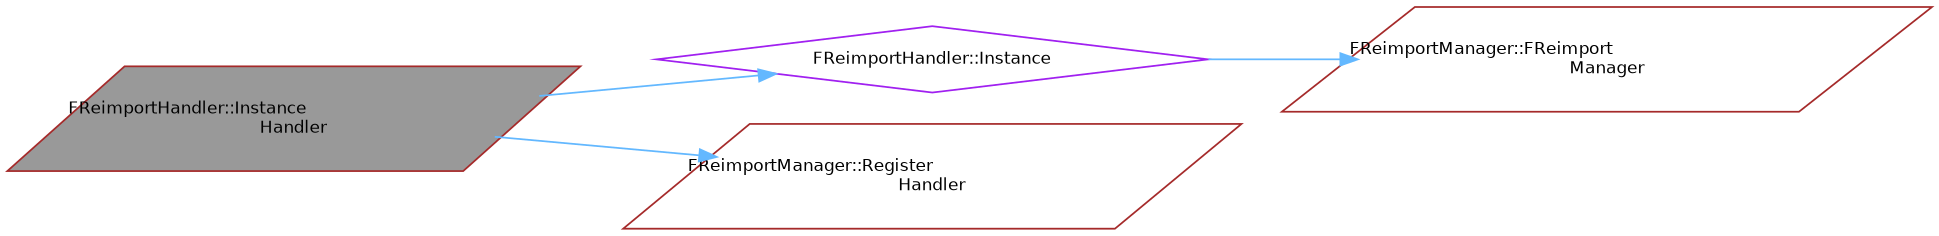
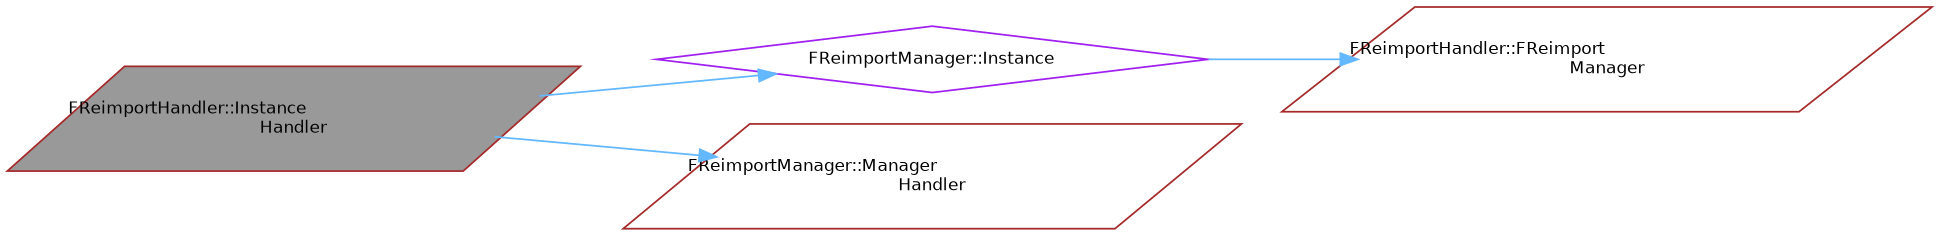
node "FReimportHandler::Instance": label "FReimportHandler::Instance" -> "FReimportManager::Instance"
node "FReimportManager::FReimport Manager": label "FReimportManager::FReimport Manager" -> "FReimportHandler::FReimport Manager"
node "FReimportManager::Register Handler": label "FReimportManager::Register Handler" -> "FReimportManager::Manager Handler"
